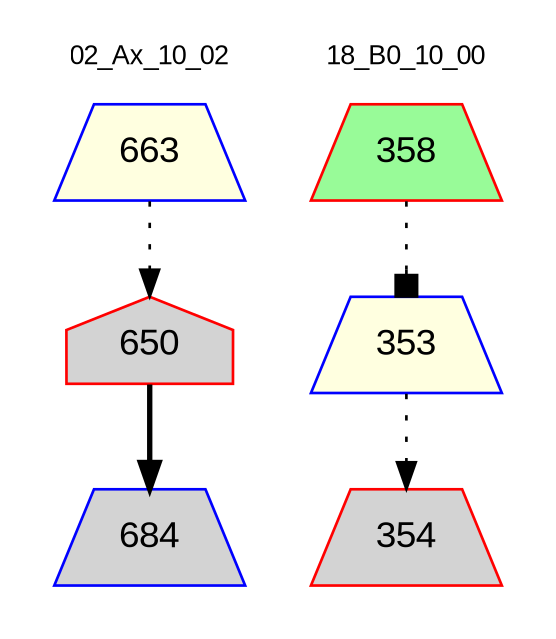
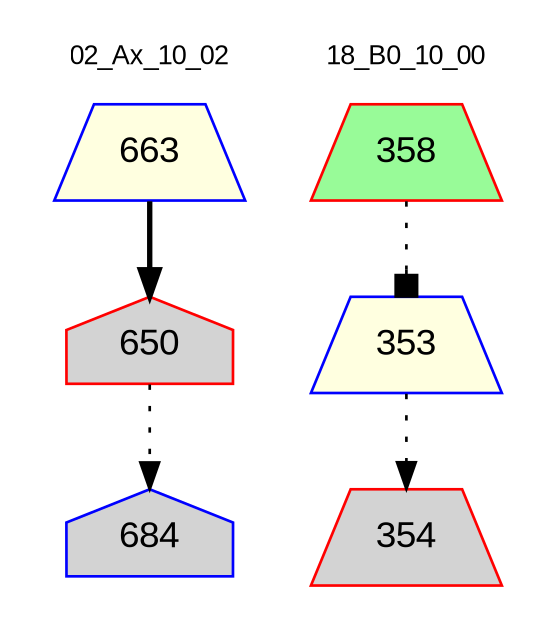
edge "663" -> "650": style dotted -> bold
edge "650" -> "684": style bold -> dotted
node "684": shape trapezium -> house
